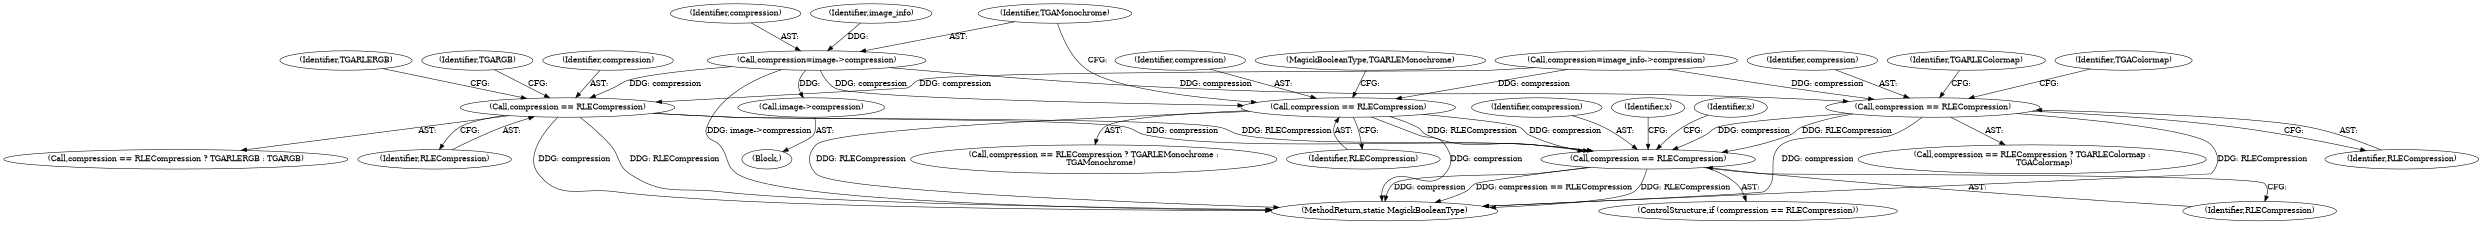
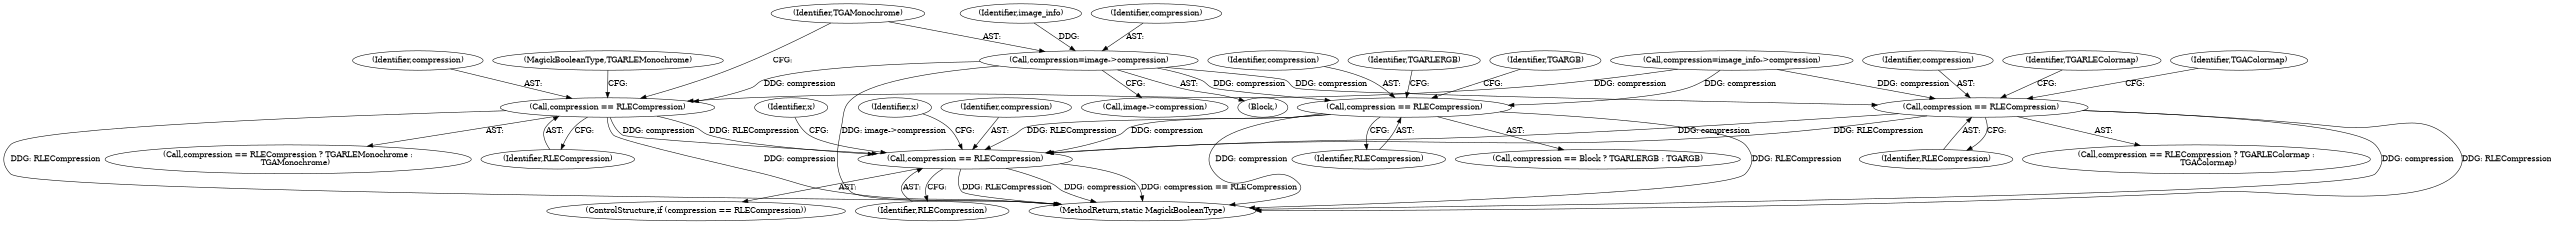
edge "(Call,compression=image->compression)" -> "(Call,image->compression)": label "DDG: " -> "CFG: "
edge "(Call,image->compression)" -> "(Block,)": now "(Call,compression=image->compression)" -> "(Block,)"
node "(Call,compression == RLECompression ? TGARLERGB : TGARGB)": label "(Call,compression == RLECompression ? TGARLERGB : TGARGB)" -> "(Call,compression == Block ? TGARLERGB : TGARGB)"
